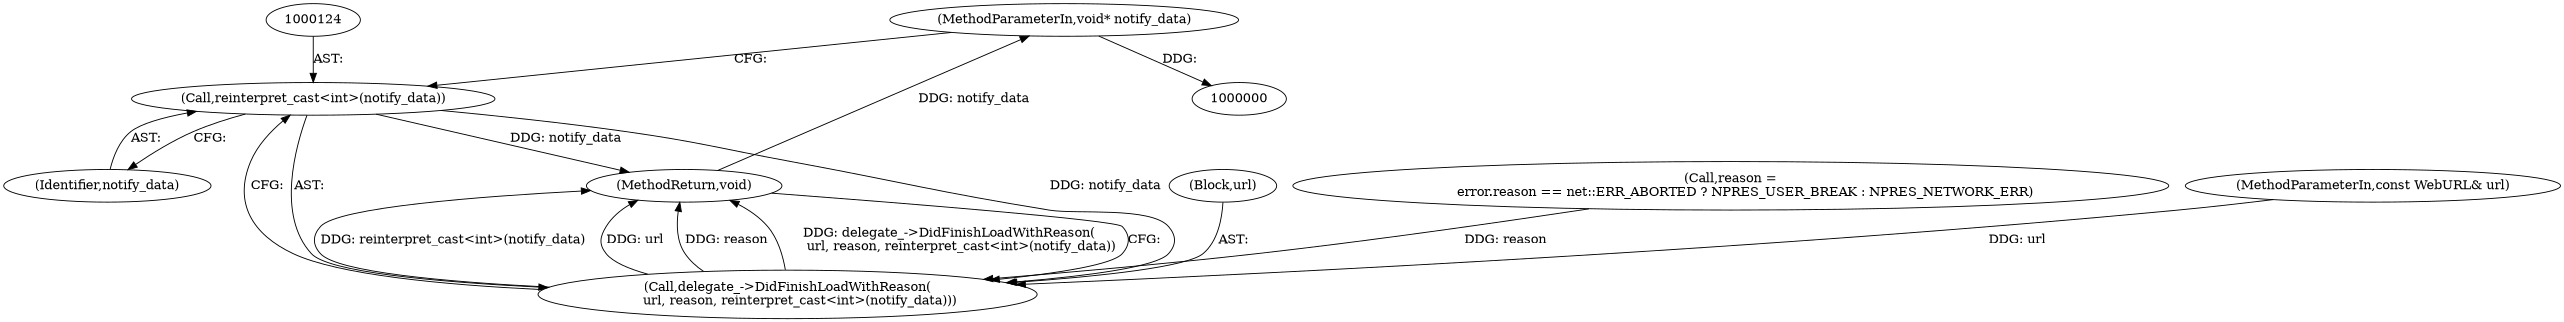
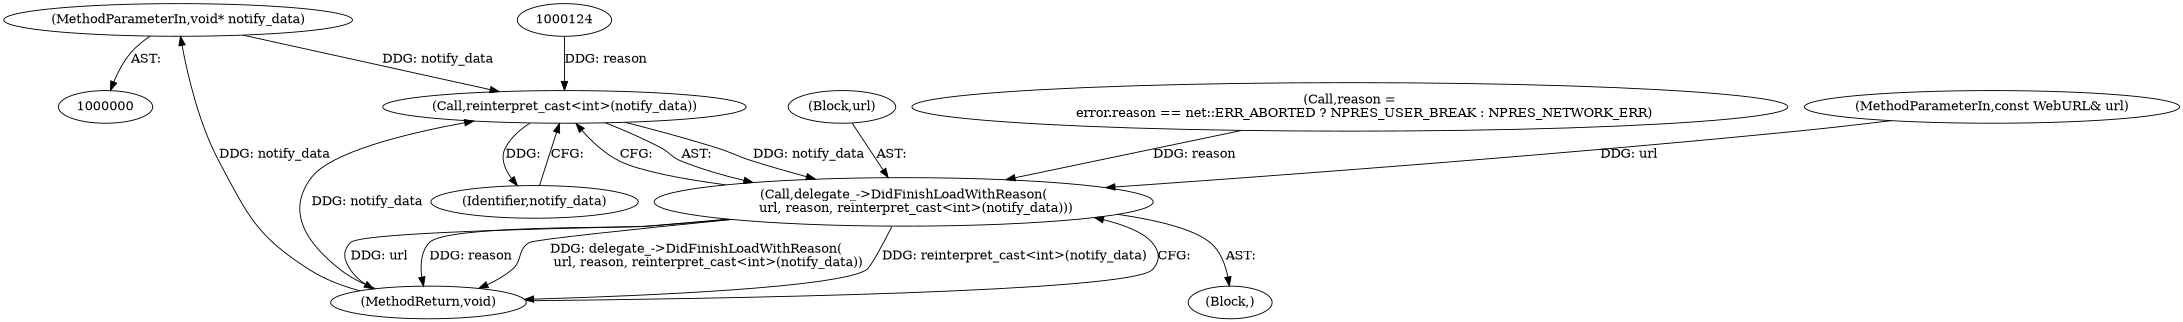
edge "1000124" -> "(Call,reinterpret_cast<int>(notify_data))": label "AST: " -> "DDG: reason"
edge "(MethodParameterIn,void* notify_data)" -> "(Call,reinterpret_cast<int>(notify_data))": label "CFG: " -> "DDG: notify_data"
edge "(MethodParameterIn,void* notify_data)" -> "1000000": label "DDG: " -> "AST: "
edge "(Identifier,notify_data)" -> "(Call,reinterpret_cast<int>(notify_data))": label "AST: " -> "CFG: "
edge "(Call,reinterpret_cast<int>(notify_data))" -> "(Identifier,notify_data)": label "CFG: " -> "DDG: "
edge "(Call,reinterpret_cast<int>(notify_data))" -> "(MethodReturn,void)": reversed
node "(Block,)": added
